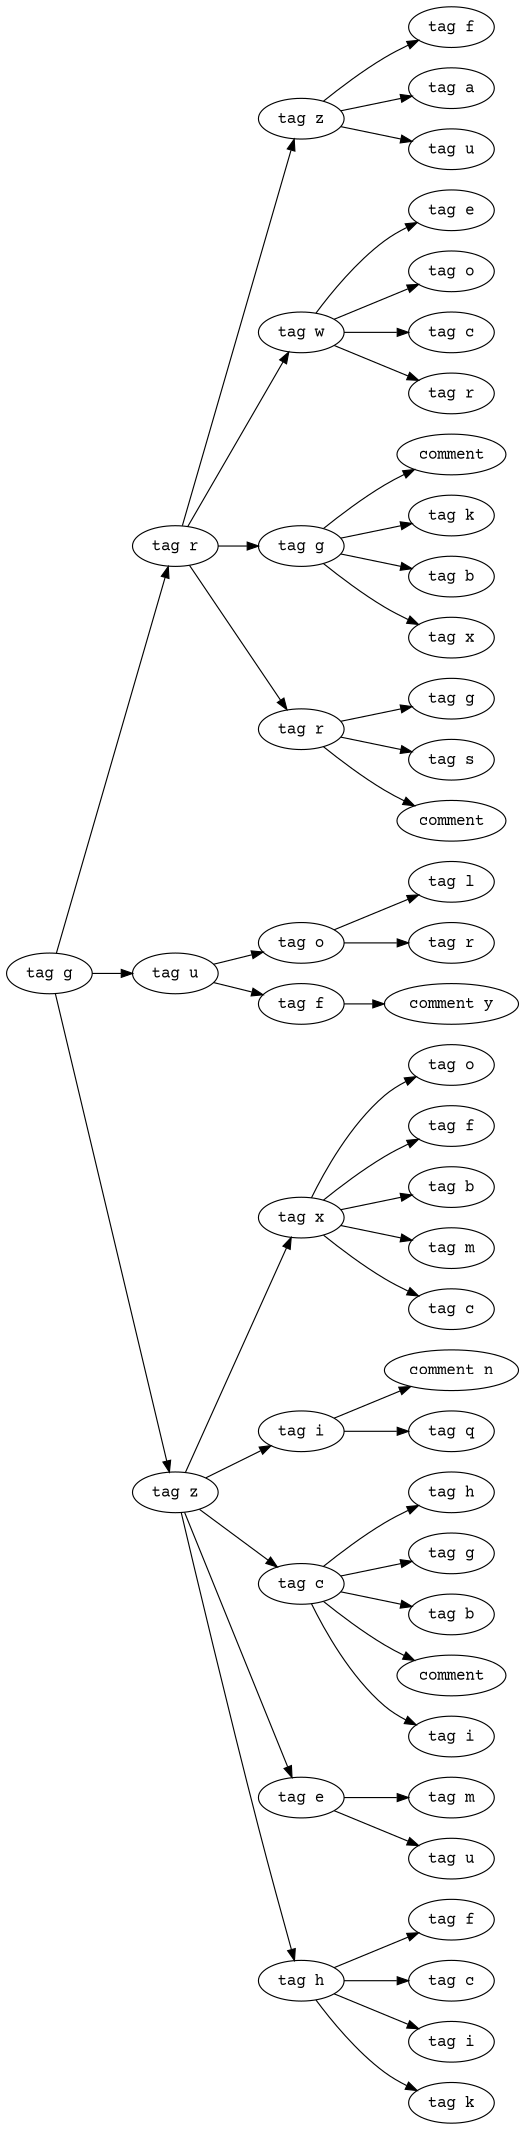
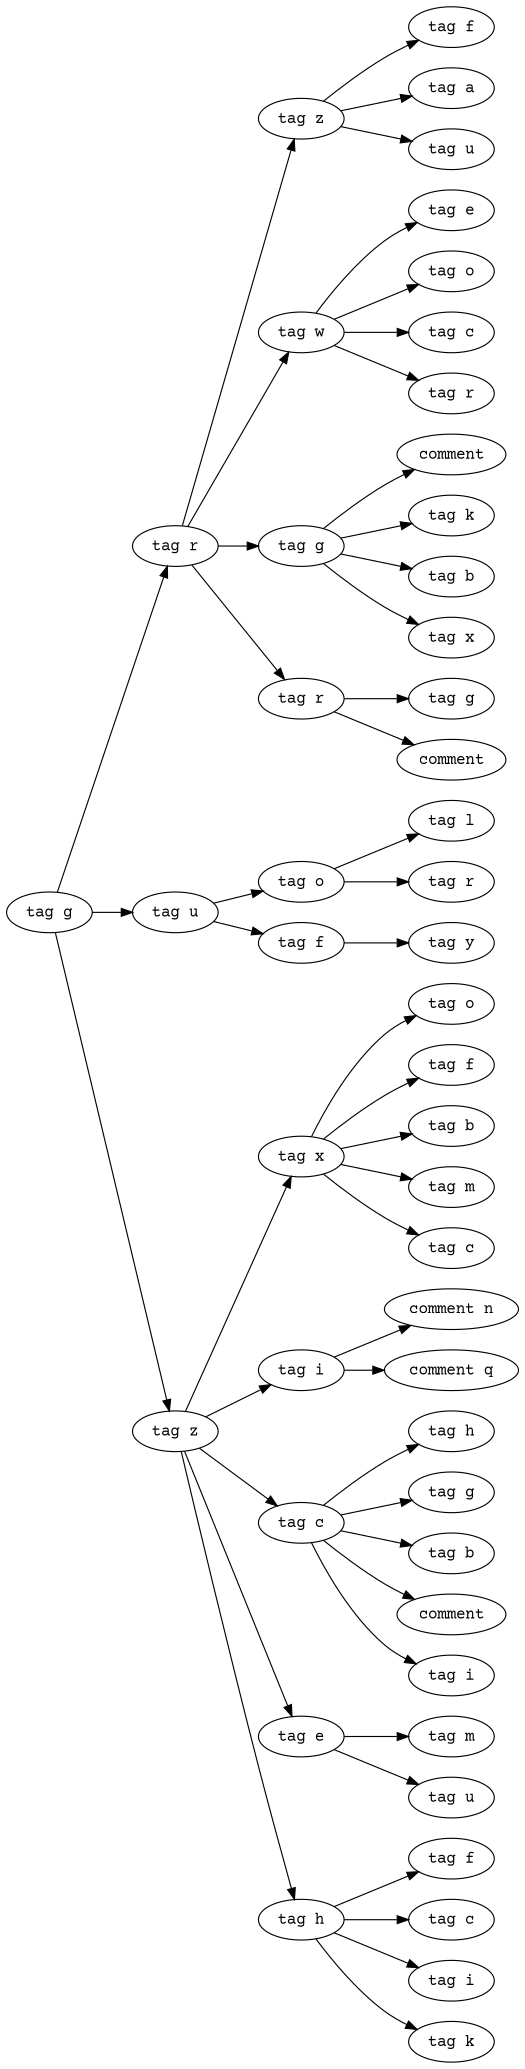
node "tag s": removed
node "comment y": label "comment y" -> "tag y"
node "tag q": label "tag q" -> "comment q"
